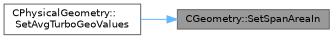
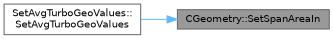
node "CPhysicalGeometry:: SetAvgTurboGeoValues": label "CPhysicalGeometry:: SetAvgTurboGeoValues" -> "SetAvgTurboGeoValues:: SetAvgTurboGeoValues"
